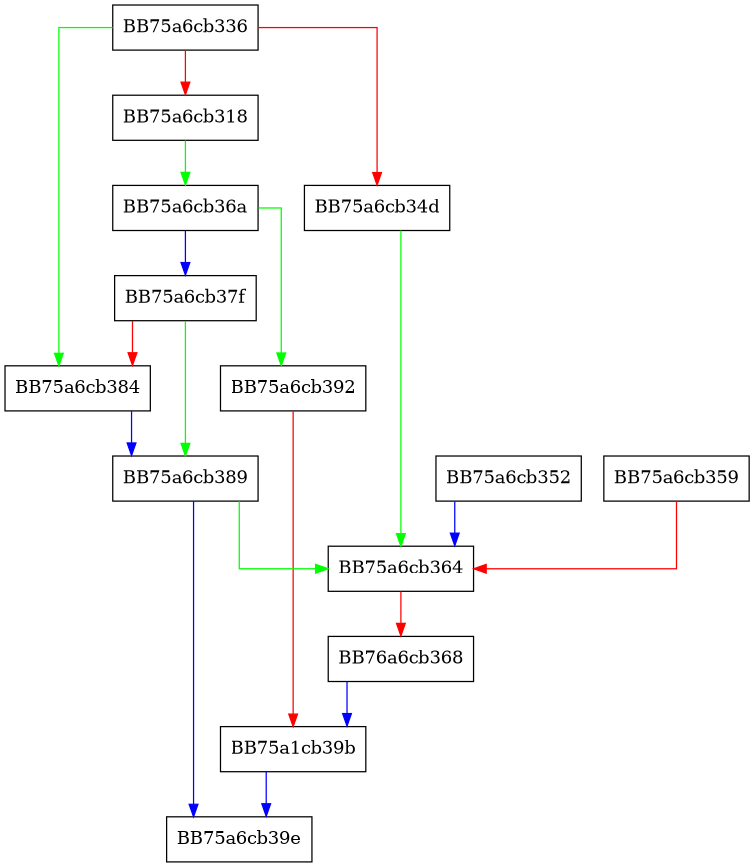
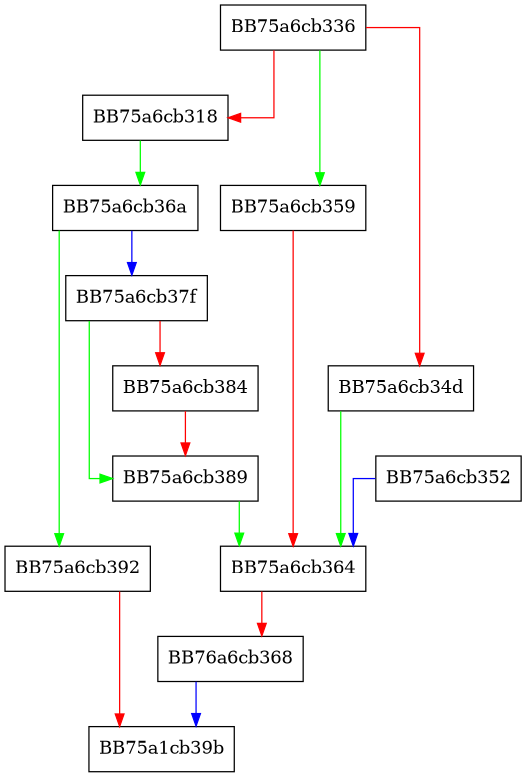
edge "BB75a6cb336" -> "BB75a6cb384": now "BB75a6cb336" -> "BB75a6cb359"
edge "BB75a6cb384" -> "BB75a6cb389": color blue -> red
node "BB75a6cb39e": removed
